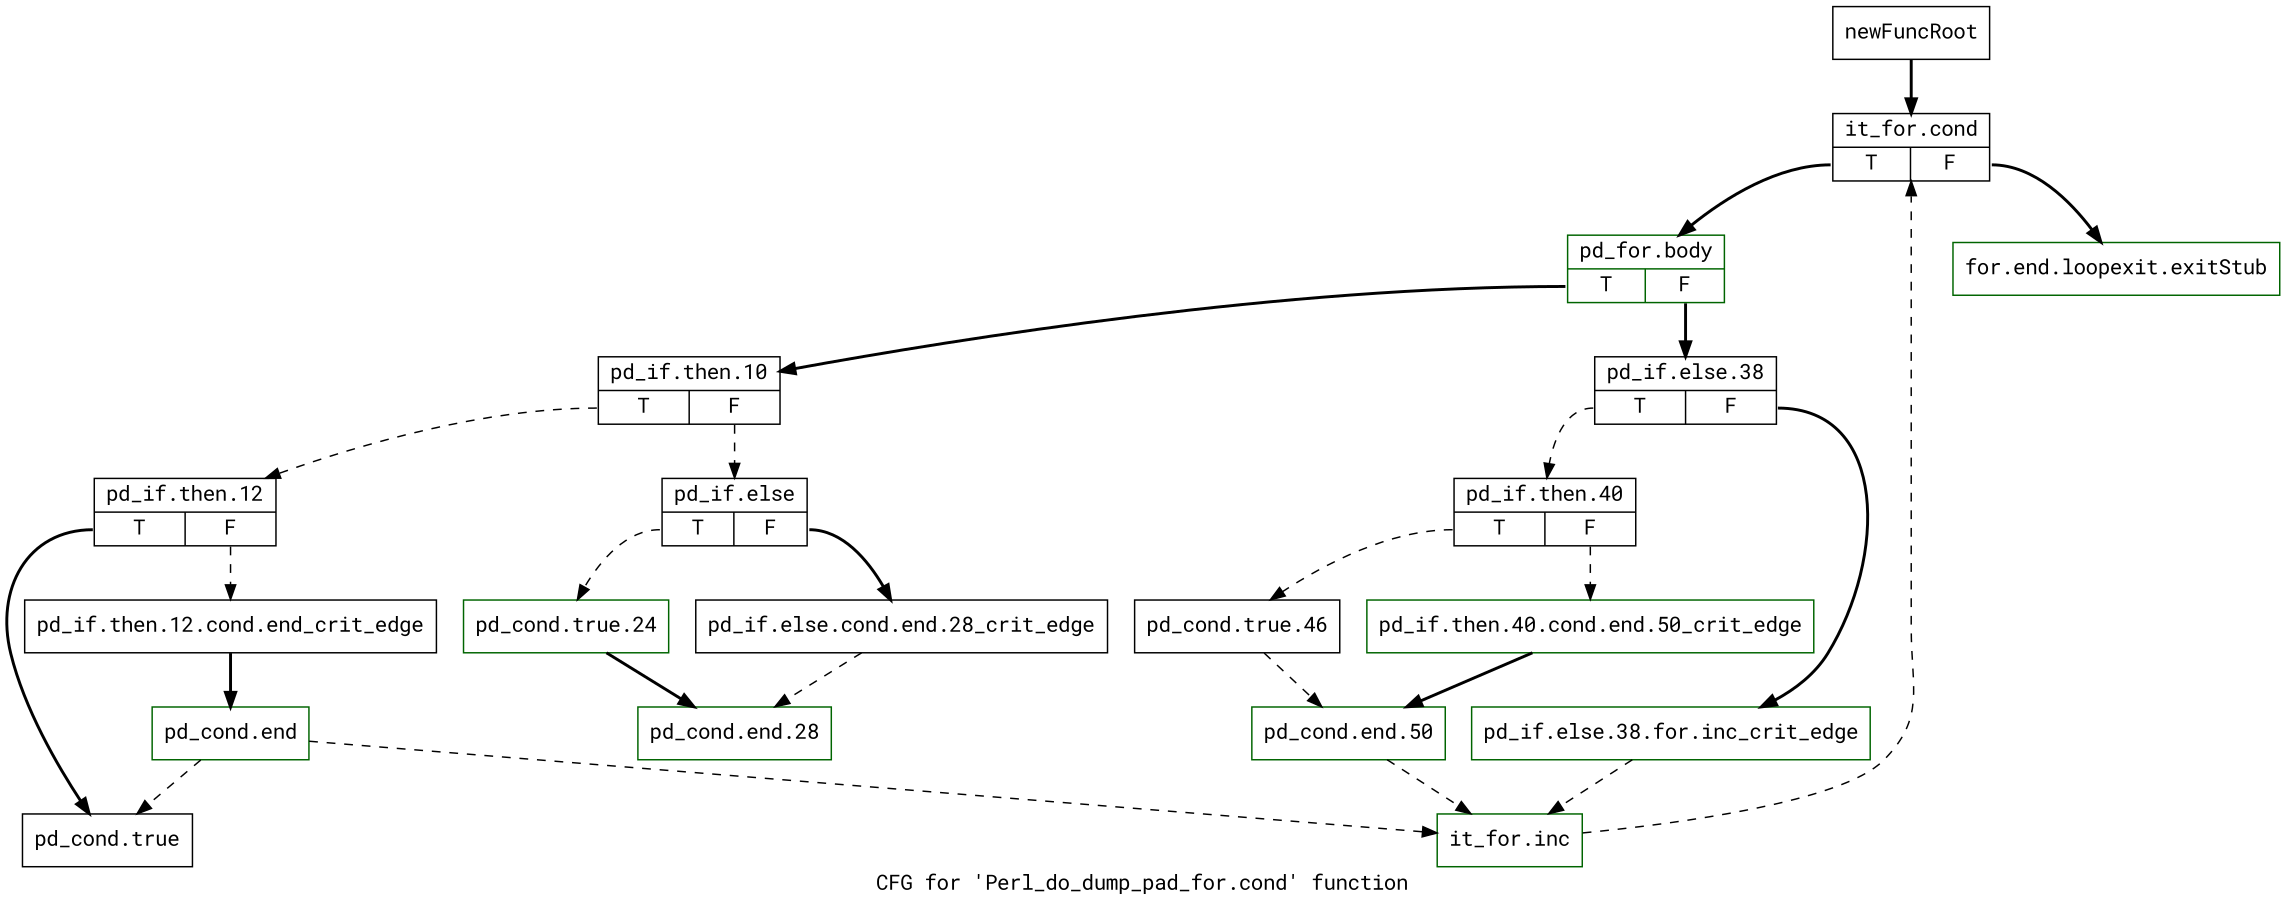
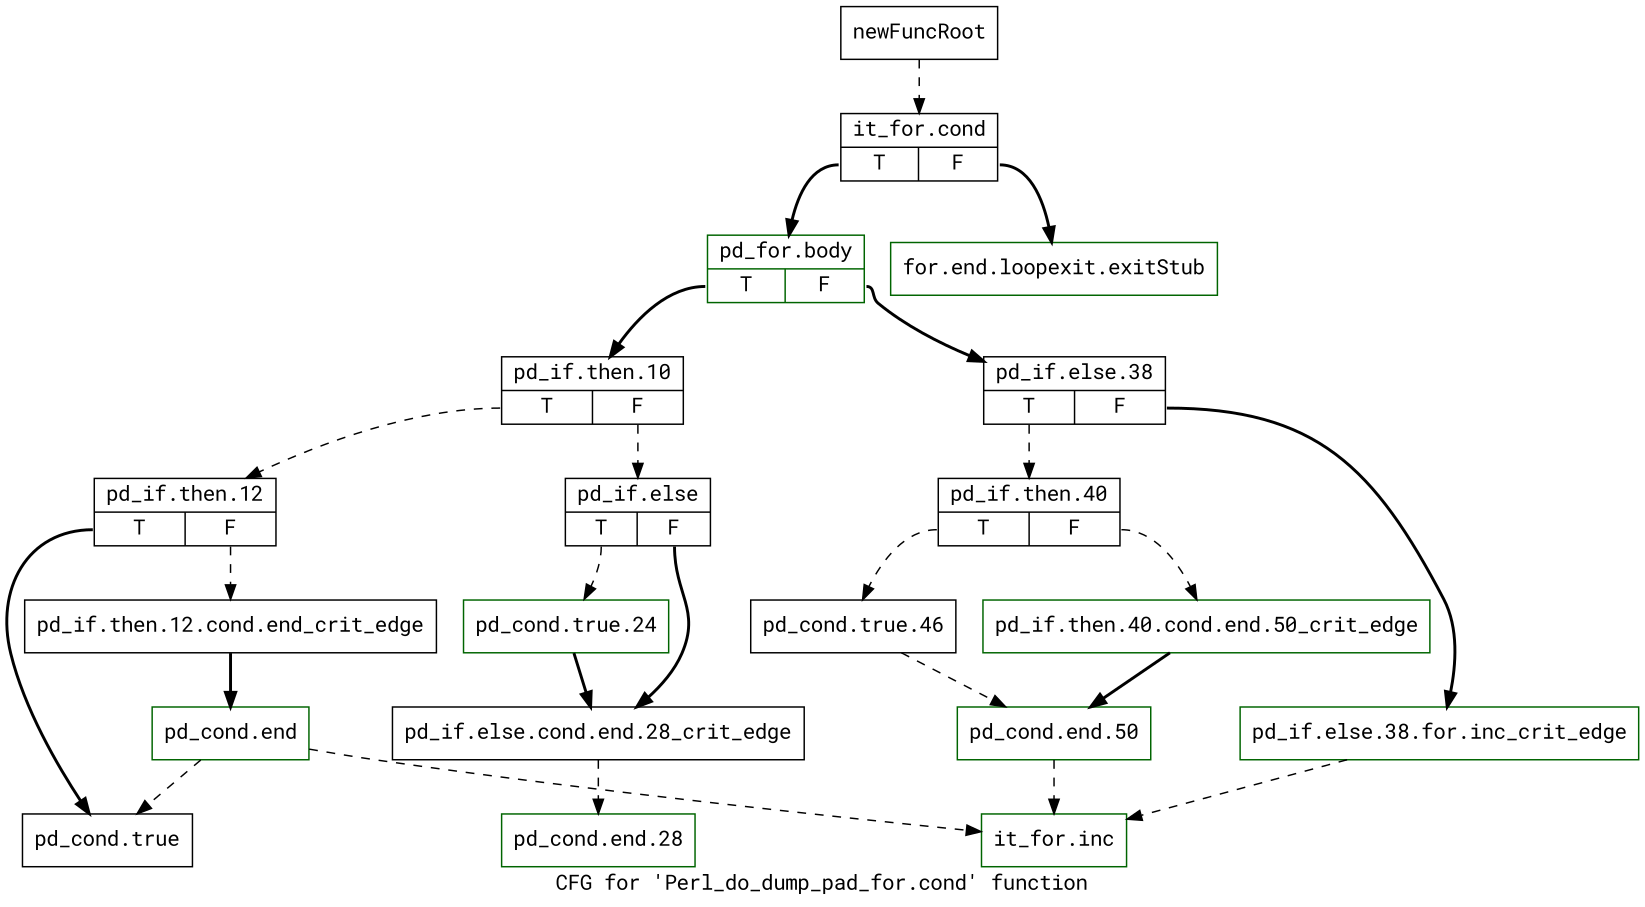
edge "newFuncRoot" -> "it_for.cond": style bold -> dashed
edge "it_for.inc" -> "it_for.cond": removed
edge "pd_cond.true.24" -> "pd_cond.end.28": now "pd_cond.true.24" -> "pd_if.else.cond.end.28_crit_edge"
